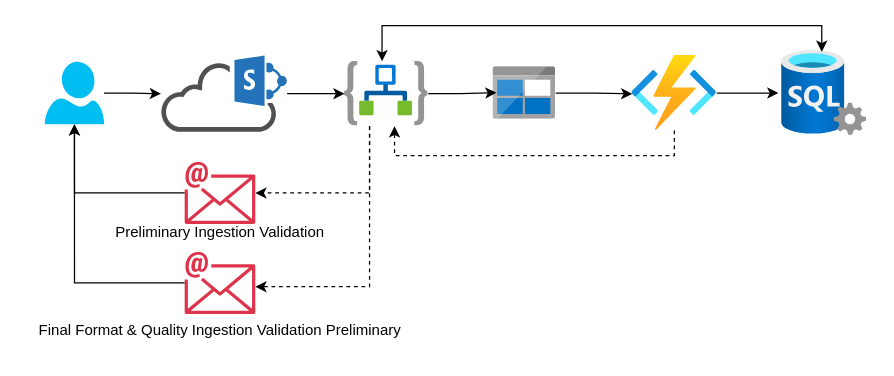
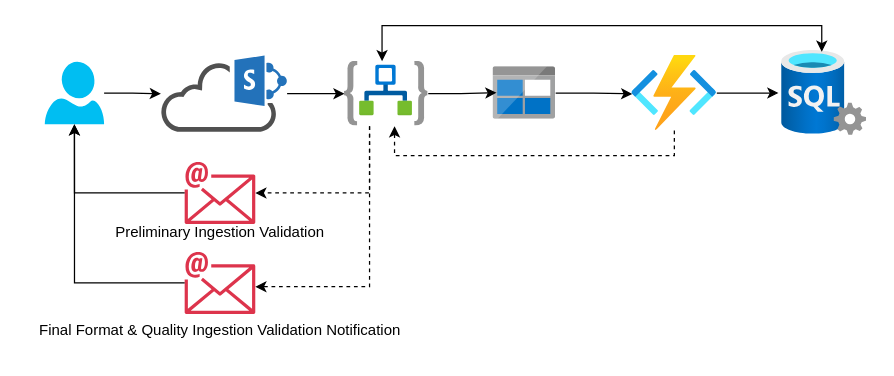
node "Final Format & Quality Ingestion Validation Preliminary": label "Final Format & Quality Ingestion Validation Preliminary" -> "Final Format & Quality Ingestion Validation Notification"
